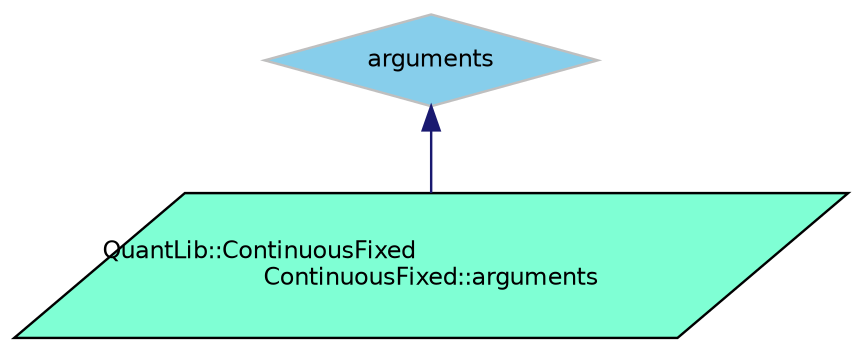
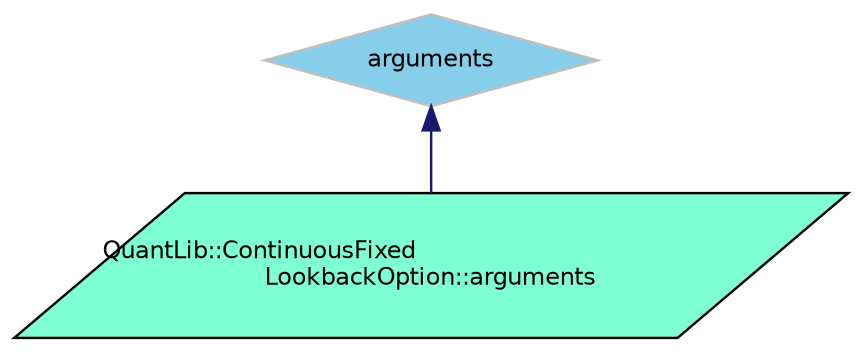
node "QuantLib::ContinuousFixed ContinuousFixed::arguments": label "QuantLib::ContinuousFixed ContinuousFixed::arguments" -> "QuantLib::ContinuousFixed LookbackOption::arguments"
